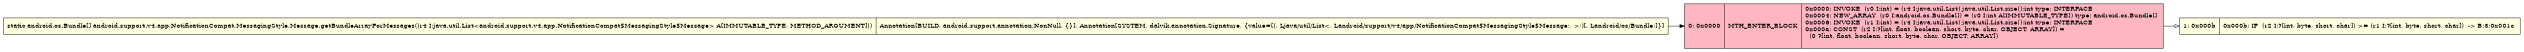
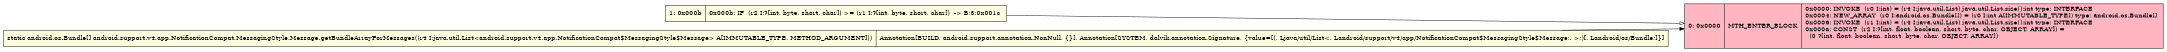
edge "0: 0x0000" -> "1: 0x000b": reversed
